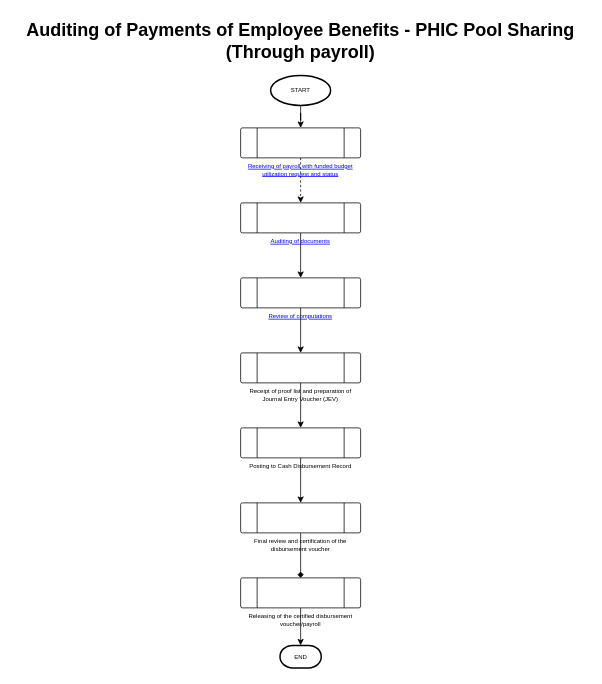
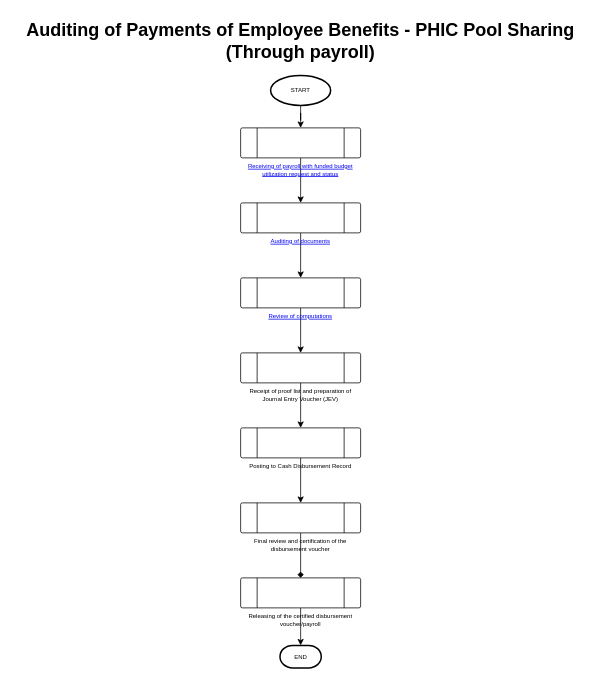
edge "Receiving of payroll with funded budget utilization request and status" -> "Auditing of documents": style dashed -> solid
